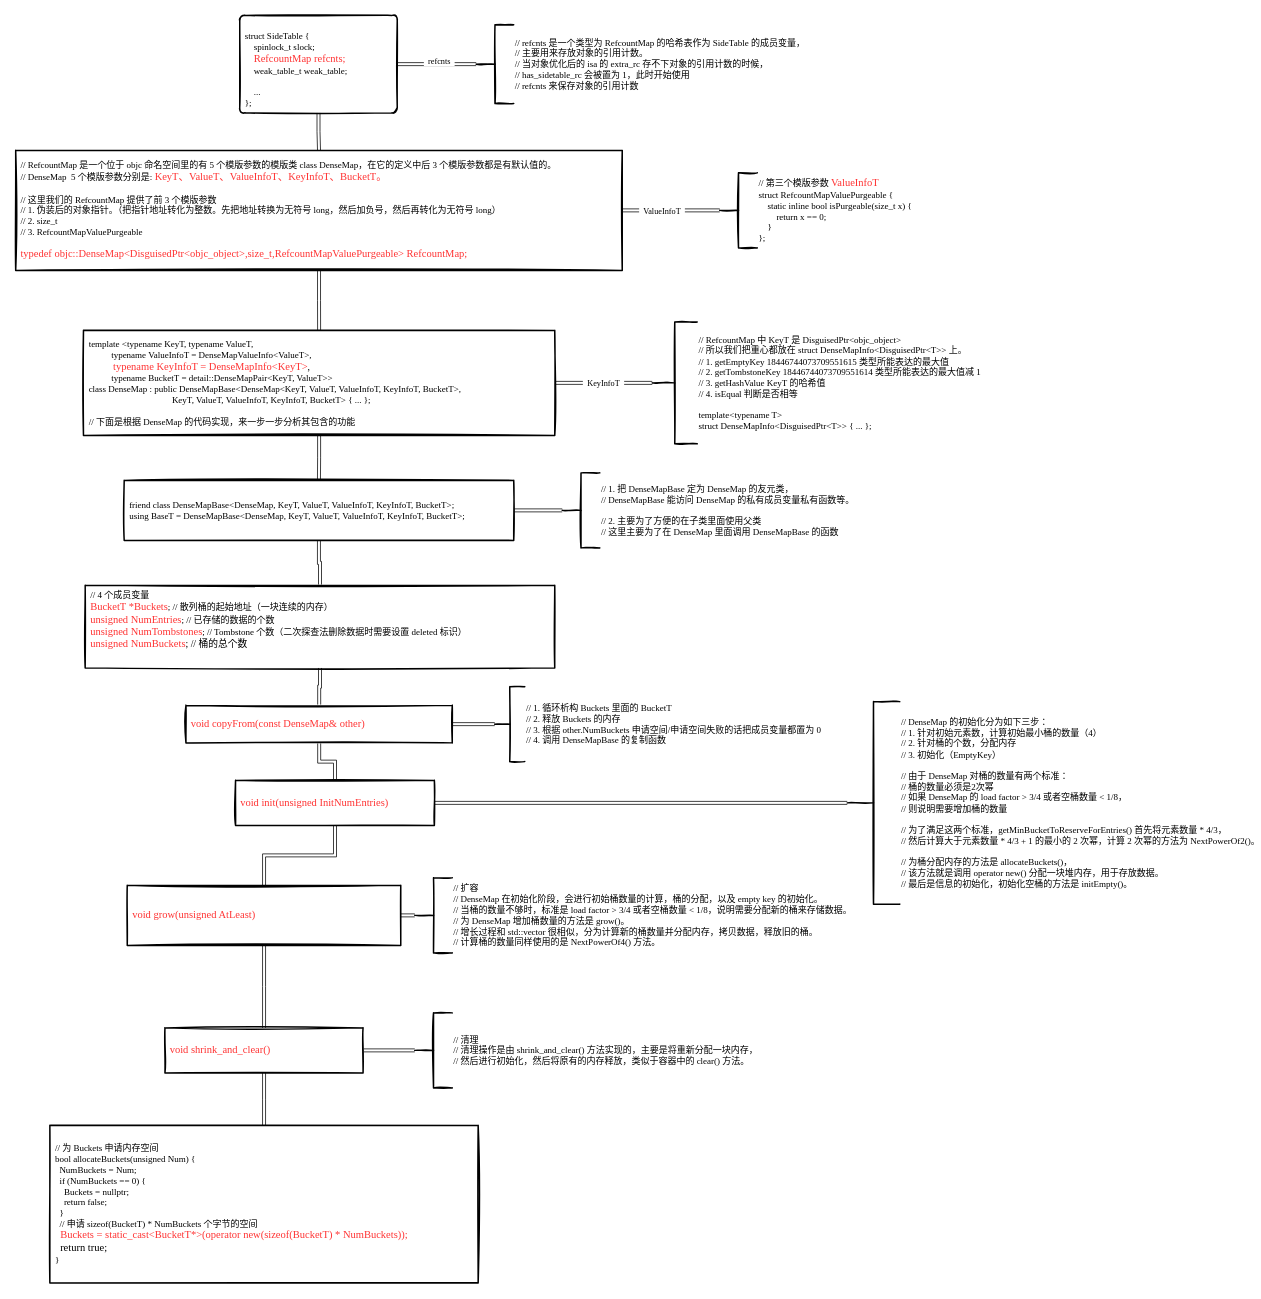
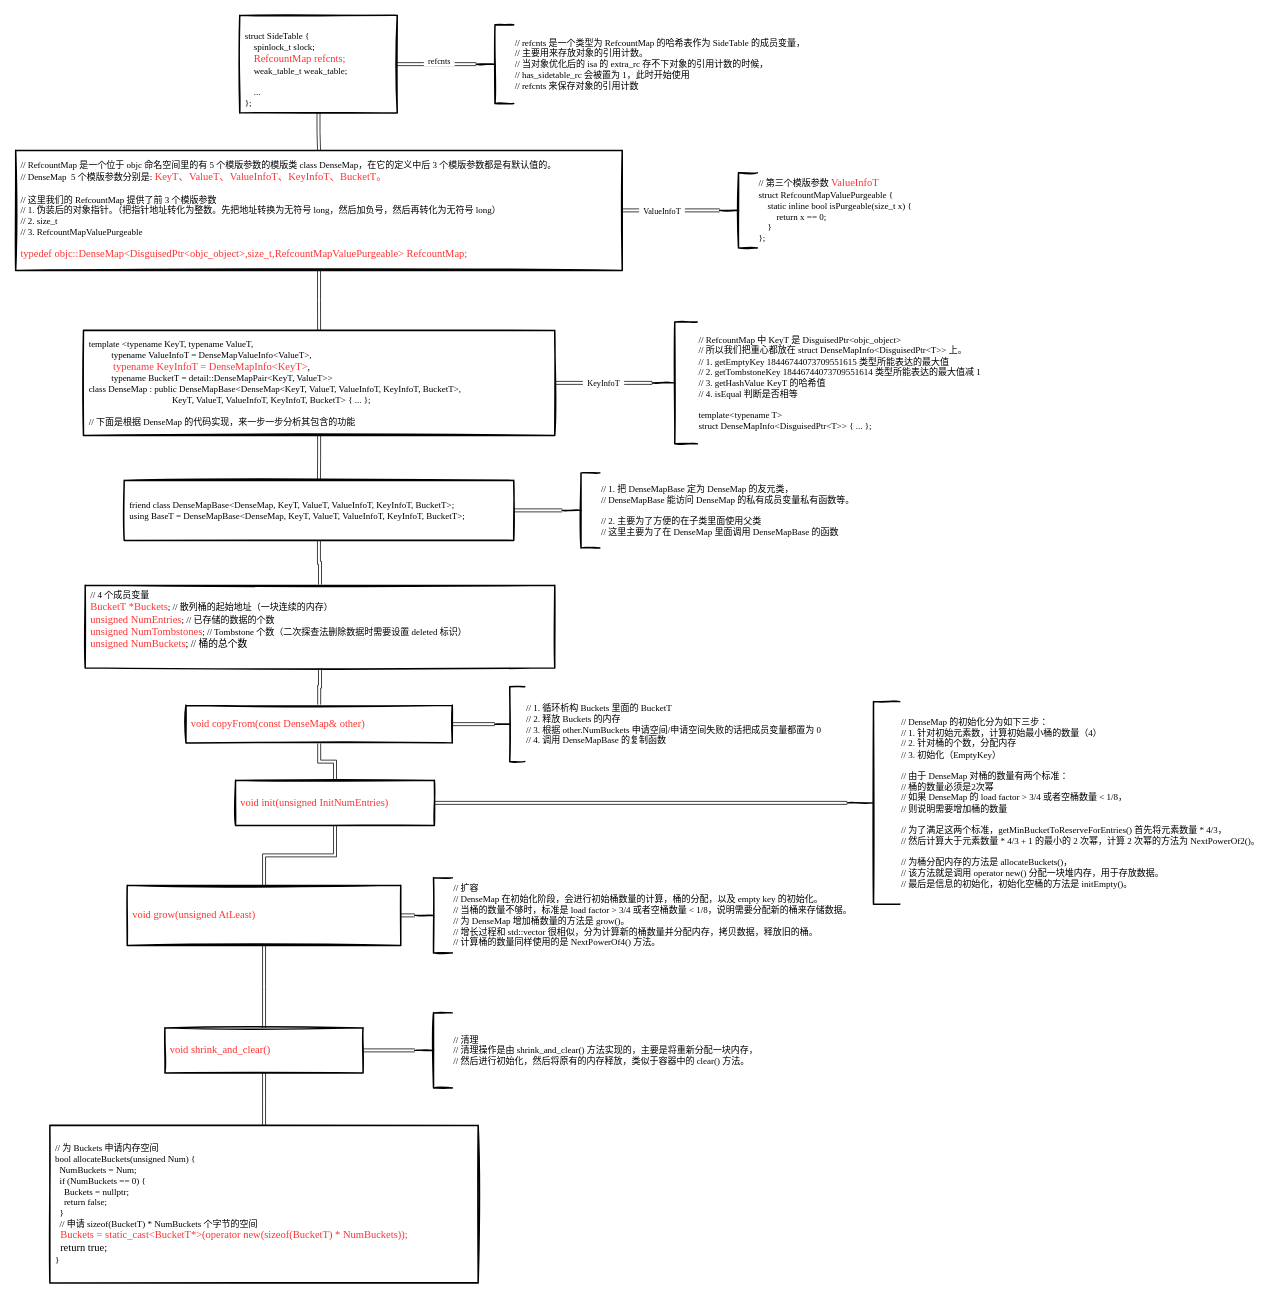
node "struct SideTable { spinlock_t slock; RefcountMap refcnts; weak_table_t weak_table; ... };": shape rounded rectangle -> rectangle
